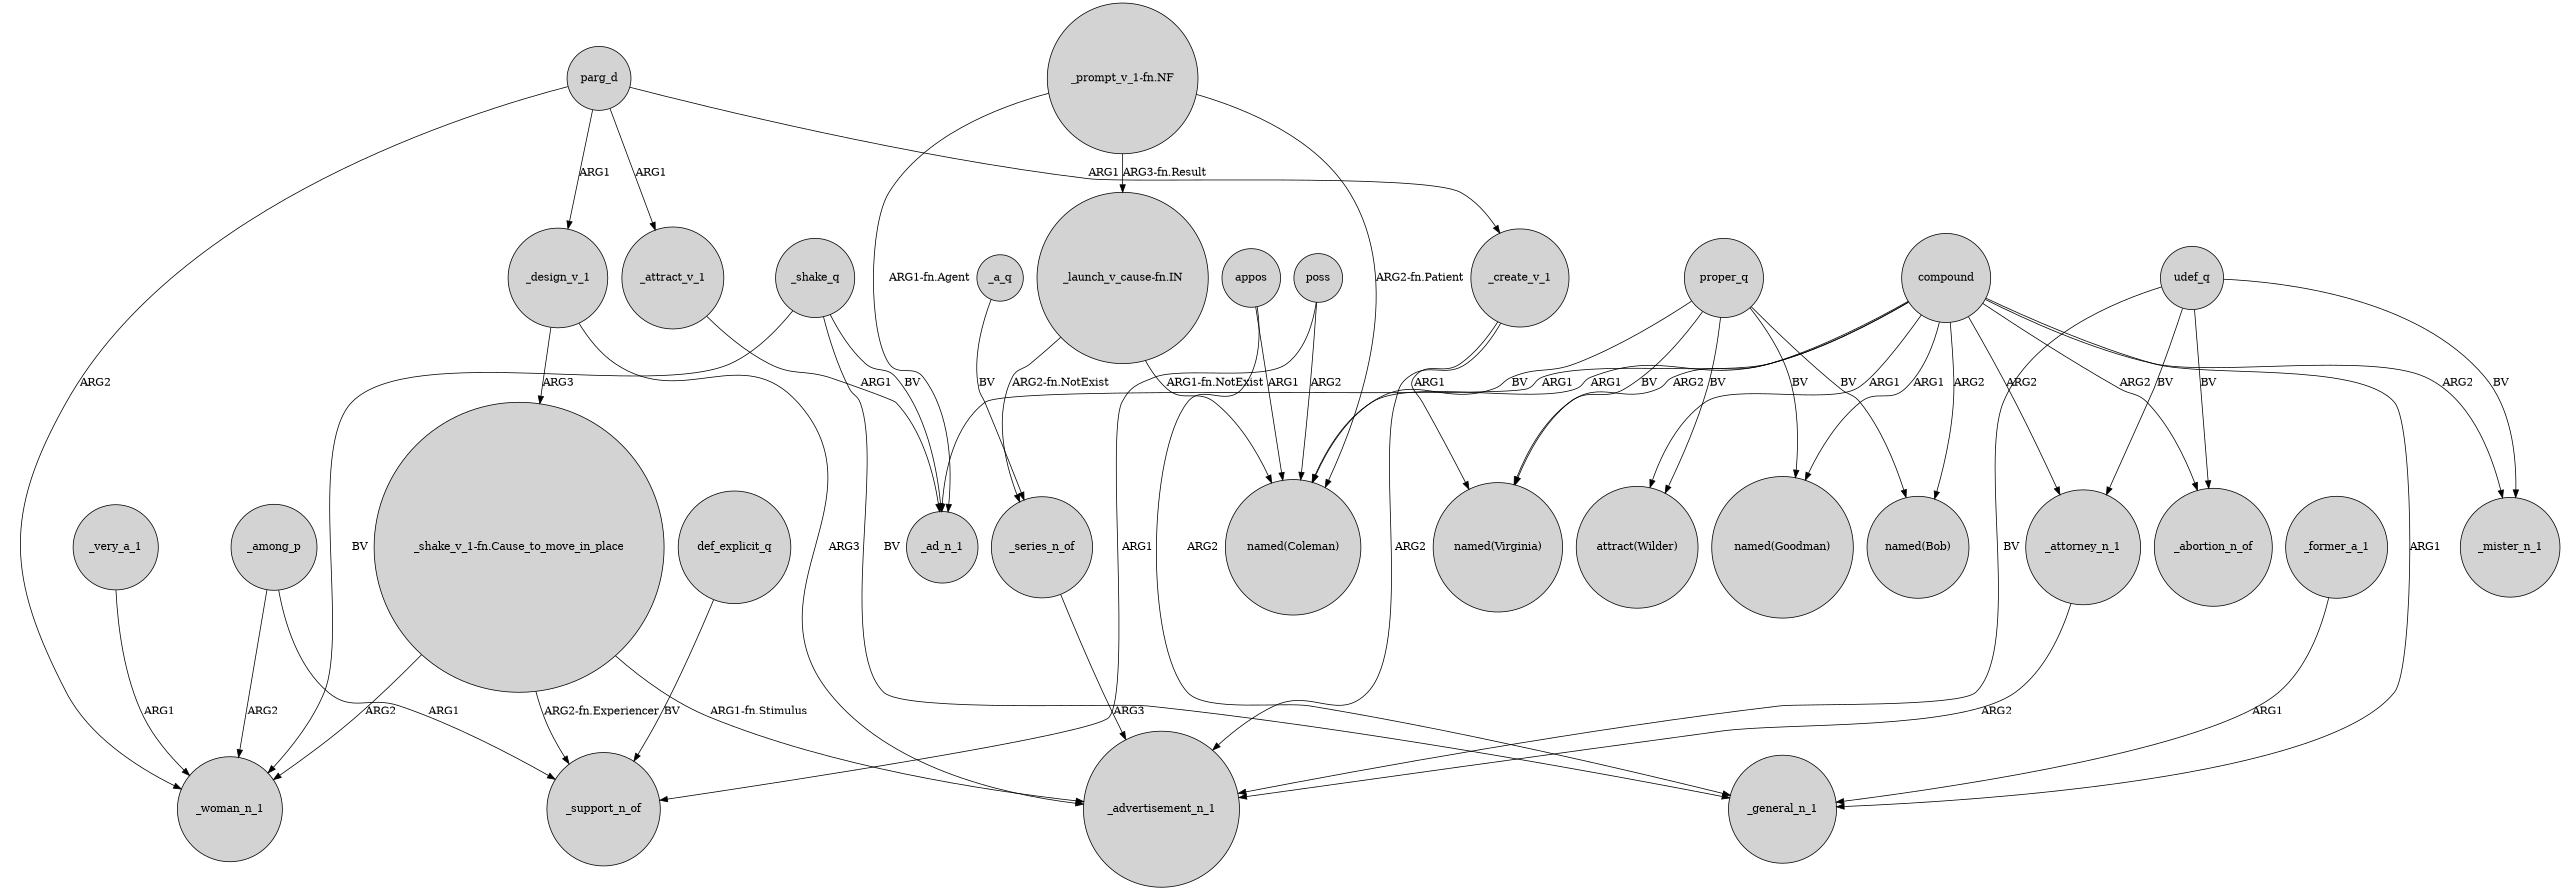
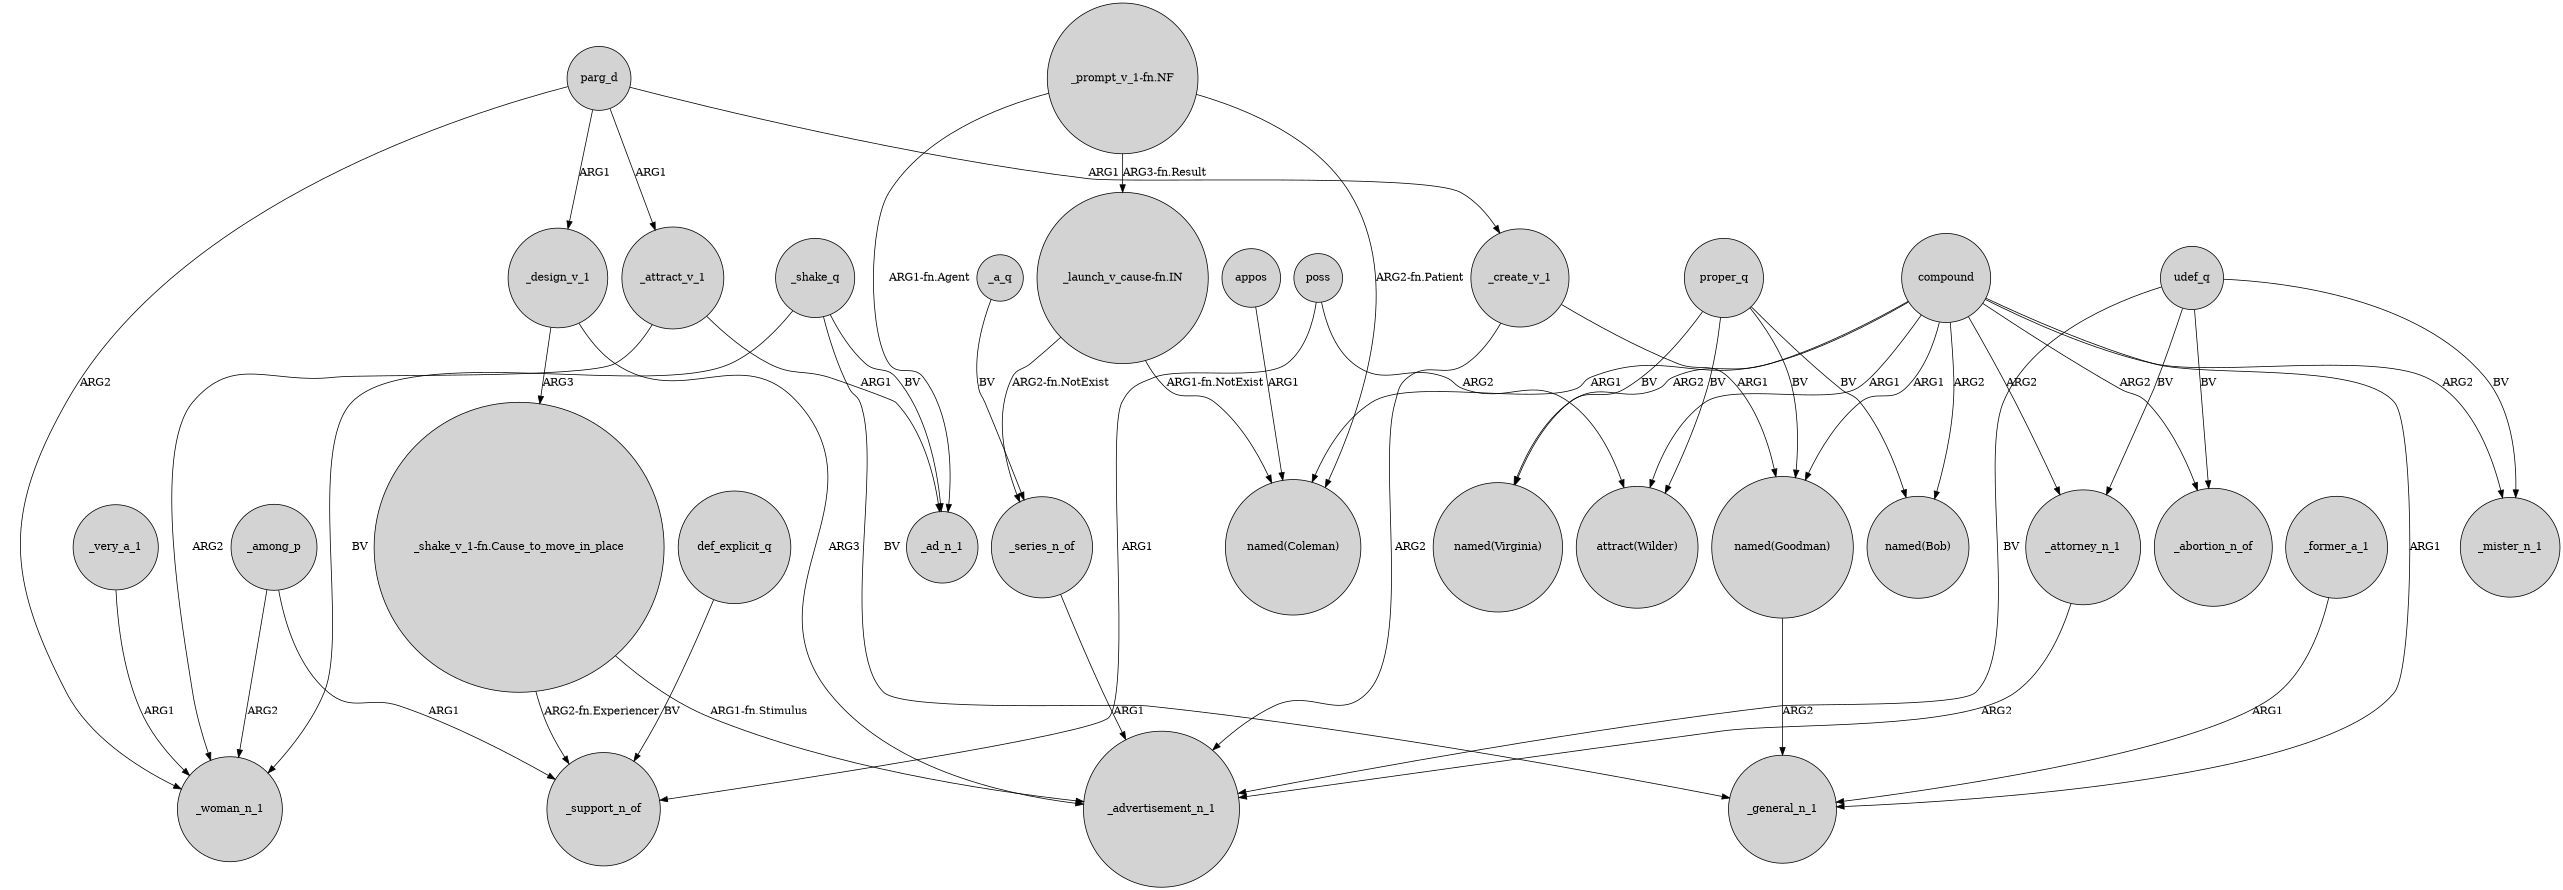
edge "_create_v_1" -> "named(Virginia)": now "_create_v_1" -> "named(Goodman)"
edge "proper_q" -> "named(Coleman)": removed, label "BV"
edge "poss" -> "named(Coleman)": now "poss" -> "attract(Wilder)"
edge "compound" -> "_ad_n_1": removed, label "ARG1"
edge "appos" -> "_general_n_1": now "named(Goodman)" -> "_general_n_1"
edge "_series_n_of" -> "_advertisement_n_1": label "ARG3" -> "ARG1"
edge "_shake_v_1-fn.Cause_to_move_in_place" -> "_woman_n_1": now "_attract_v_1" -> "_woman_n_1"
